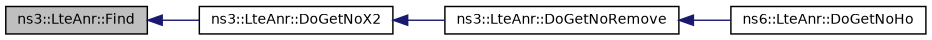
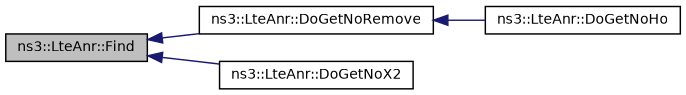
edge "ns3::LteAnr::DoGetNoRemove" -> "ns3::LteAnr::DoGetNoX2": now "ns3::LteAnr::DoGetNoRemove" -> "ns3::LteAnr::Find"
node "ns6::LteAnr::DoGetNoHo": label "ns6::LteAnr::DoGetNoHo" -> "ns3::LteAnr::DoGetNoHo"
